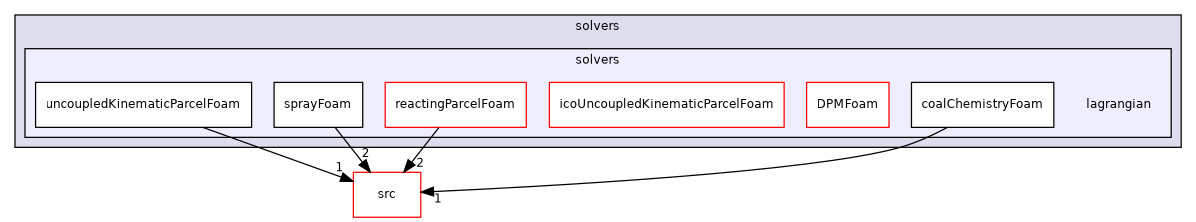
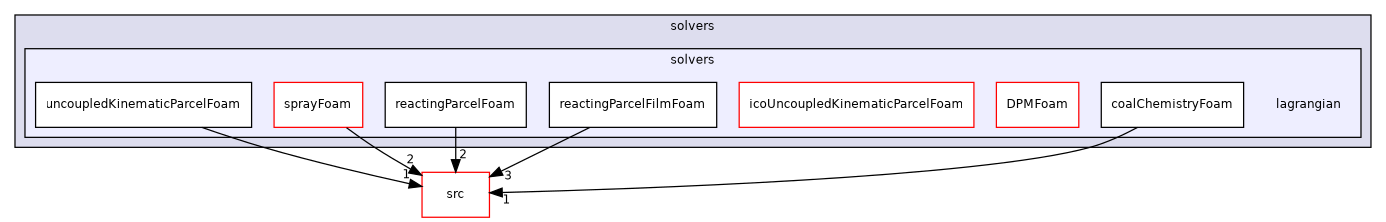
node "sprayFoam": color black -> red
node "reactingParcelFoam": color red -> black
node "reactingParcelFilmFoam": added
